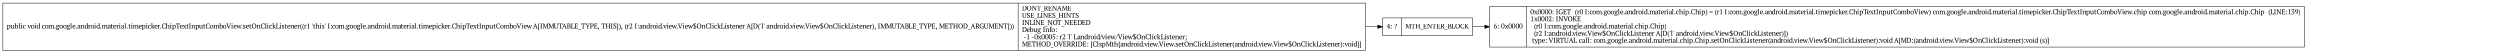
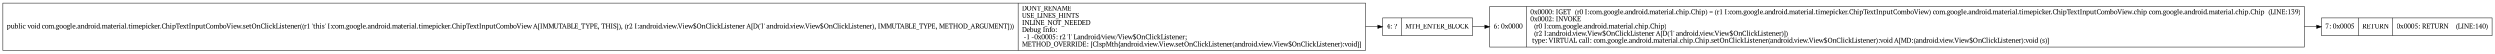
node "6: 0x0000": text "1x0002: INVOKE" -> "0x0002: INVOKE"
node "7: 0x0005": added
